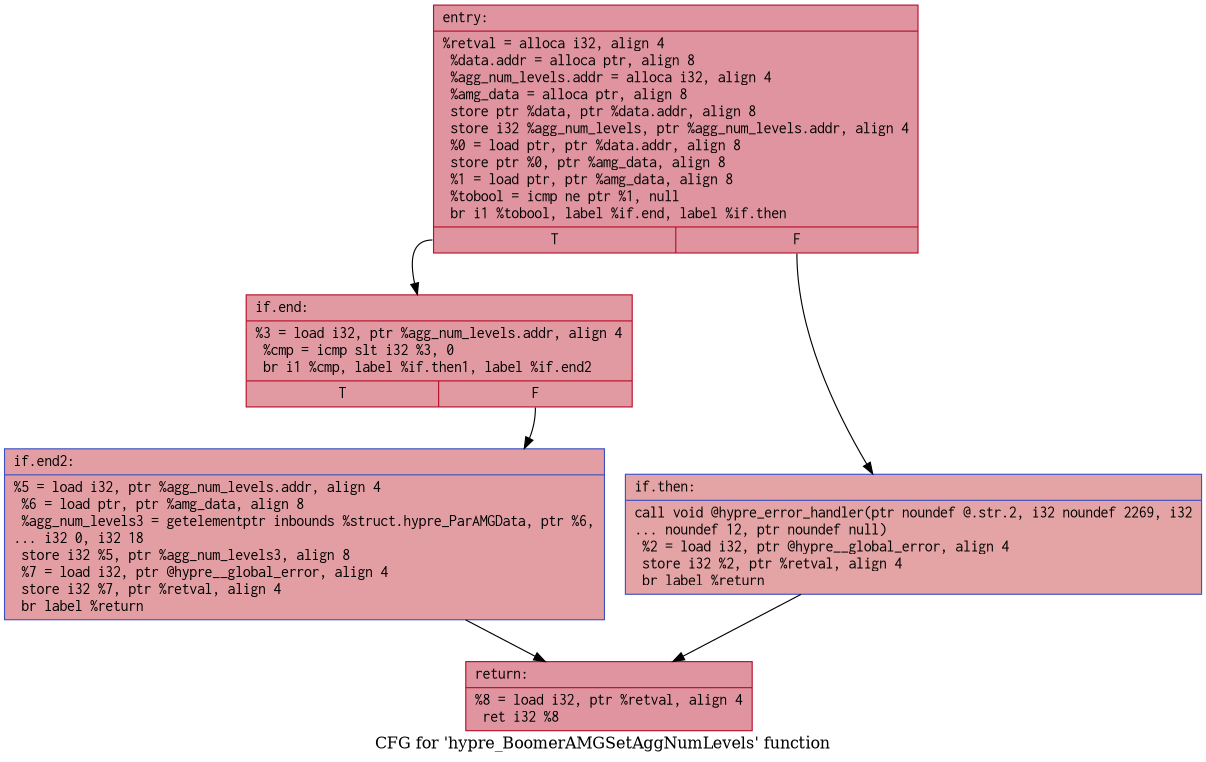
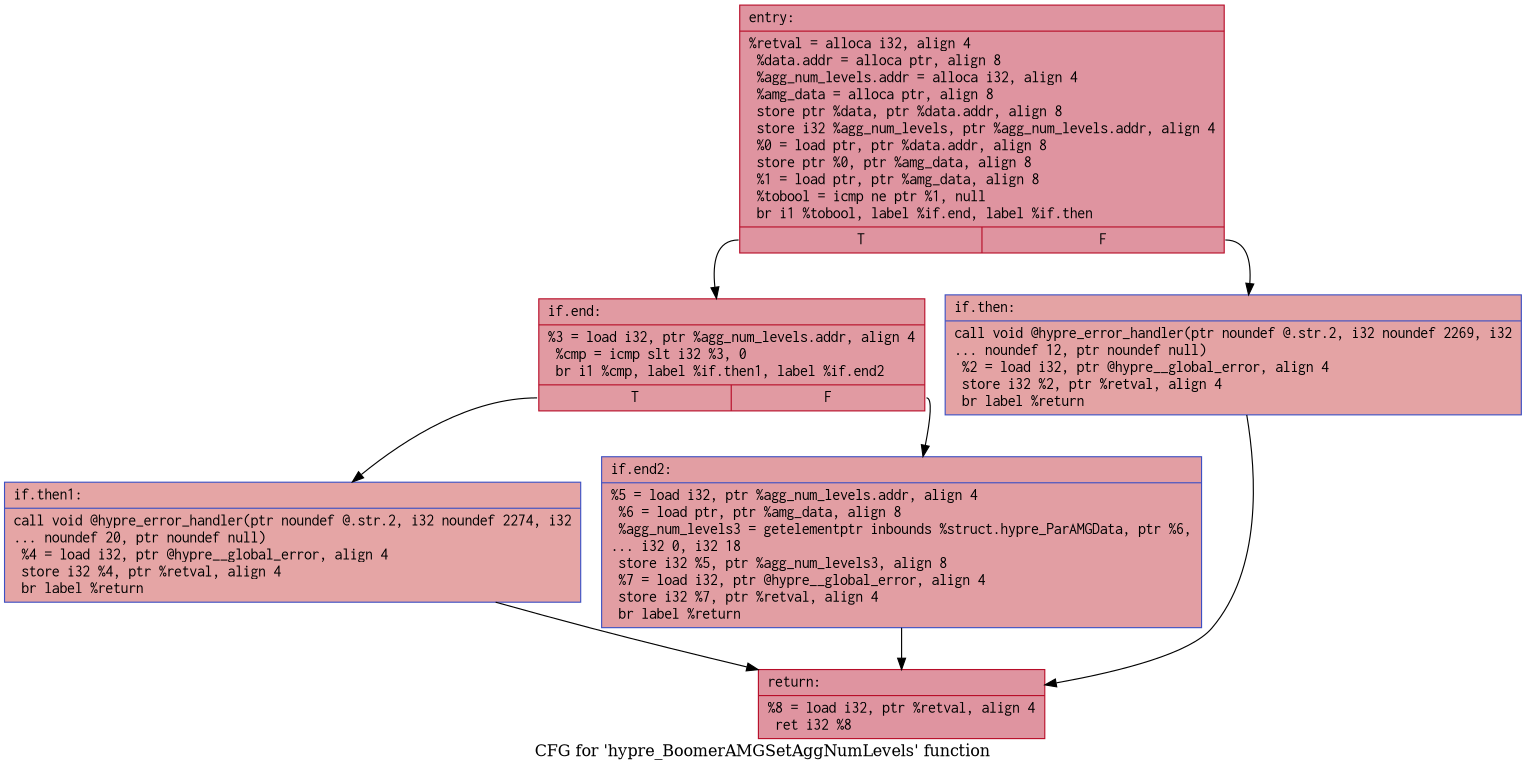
node "if.then1:": added
